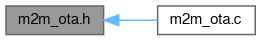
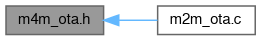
node "m2m_ota.h": label "m2m_ota.h" -> "m4m_ota.h"
